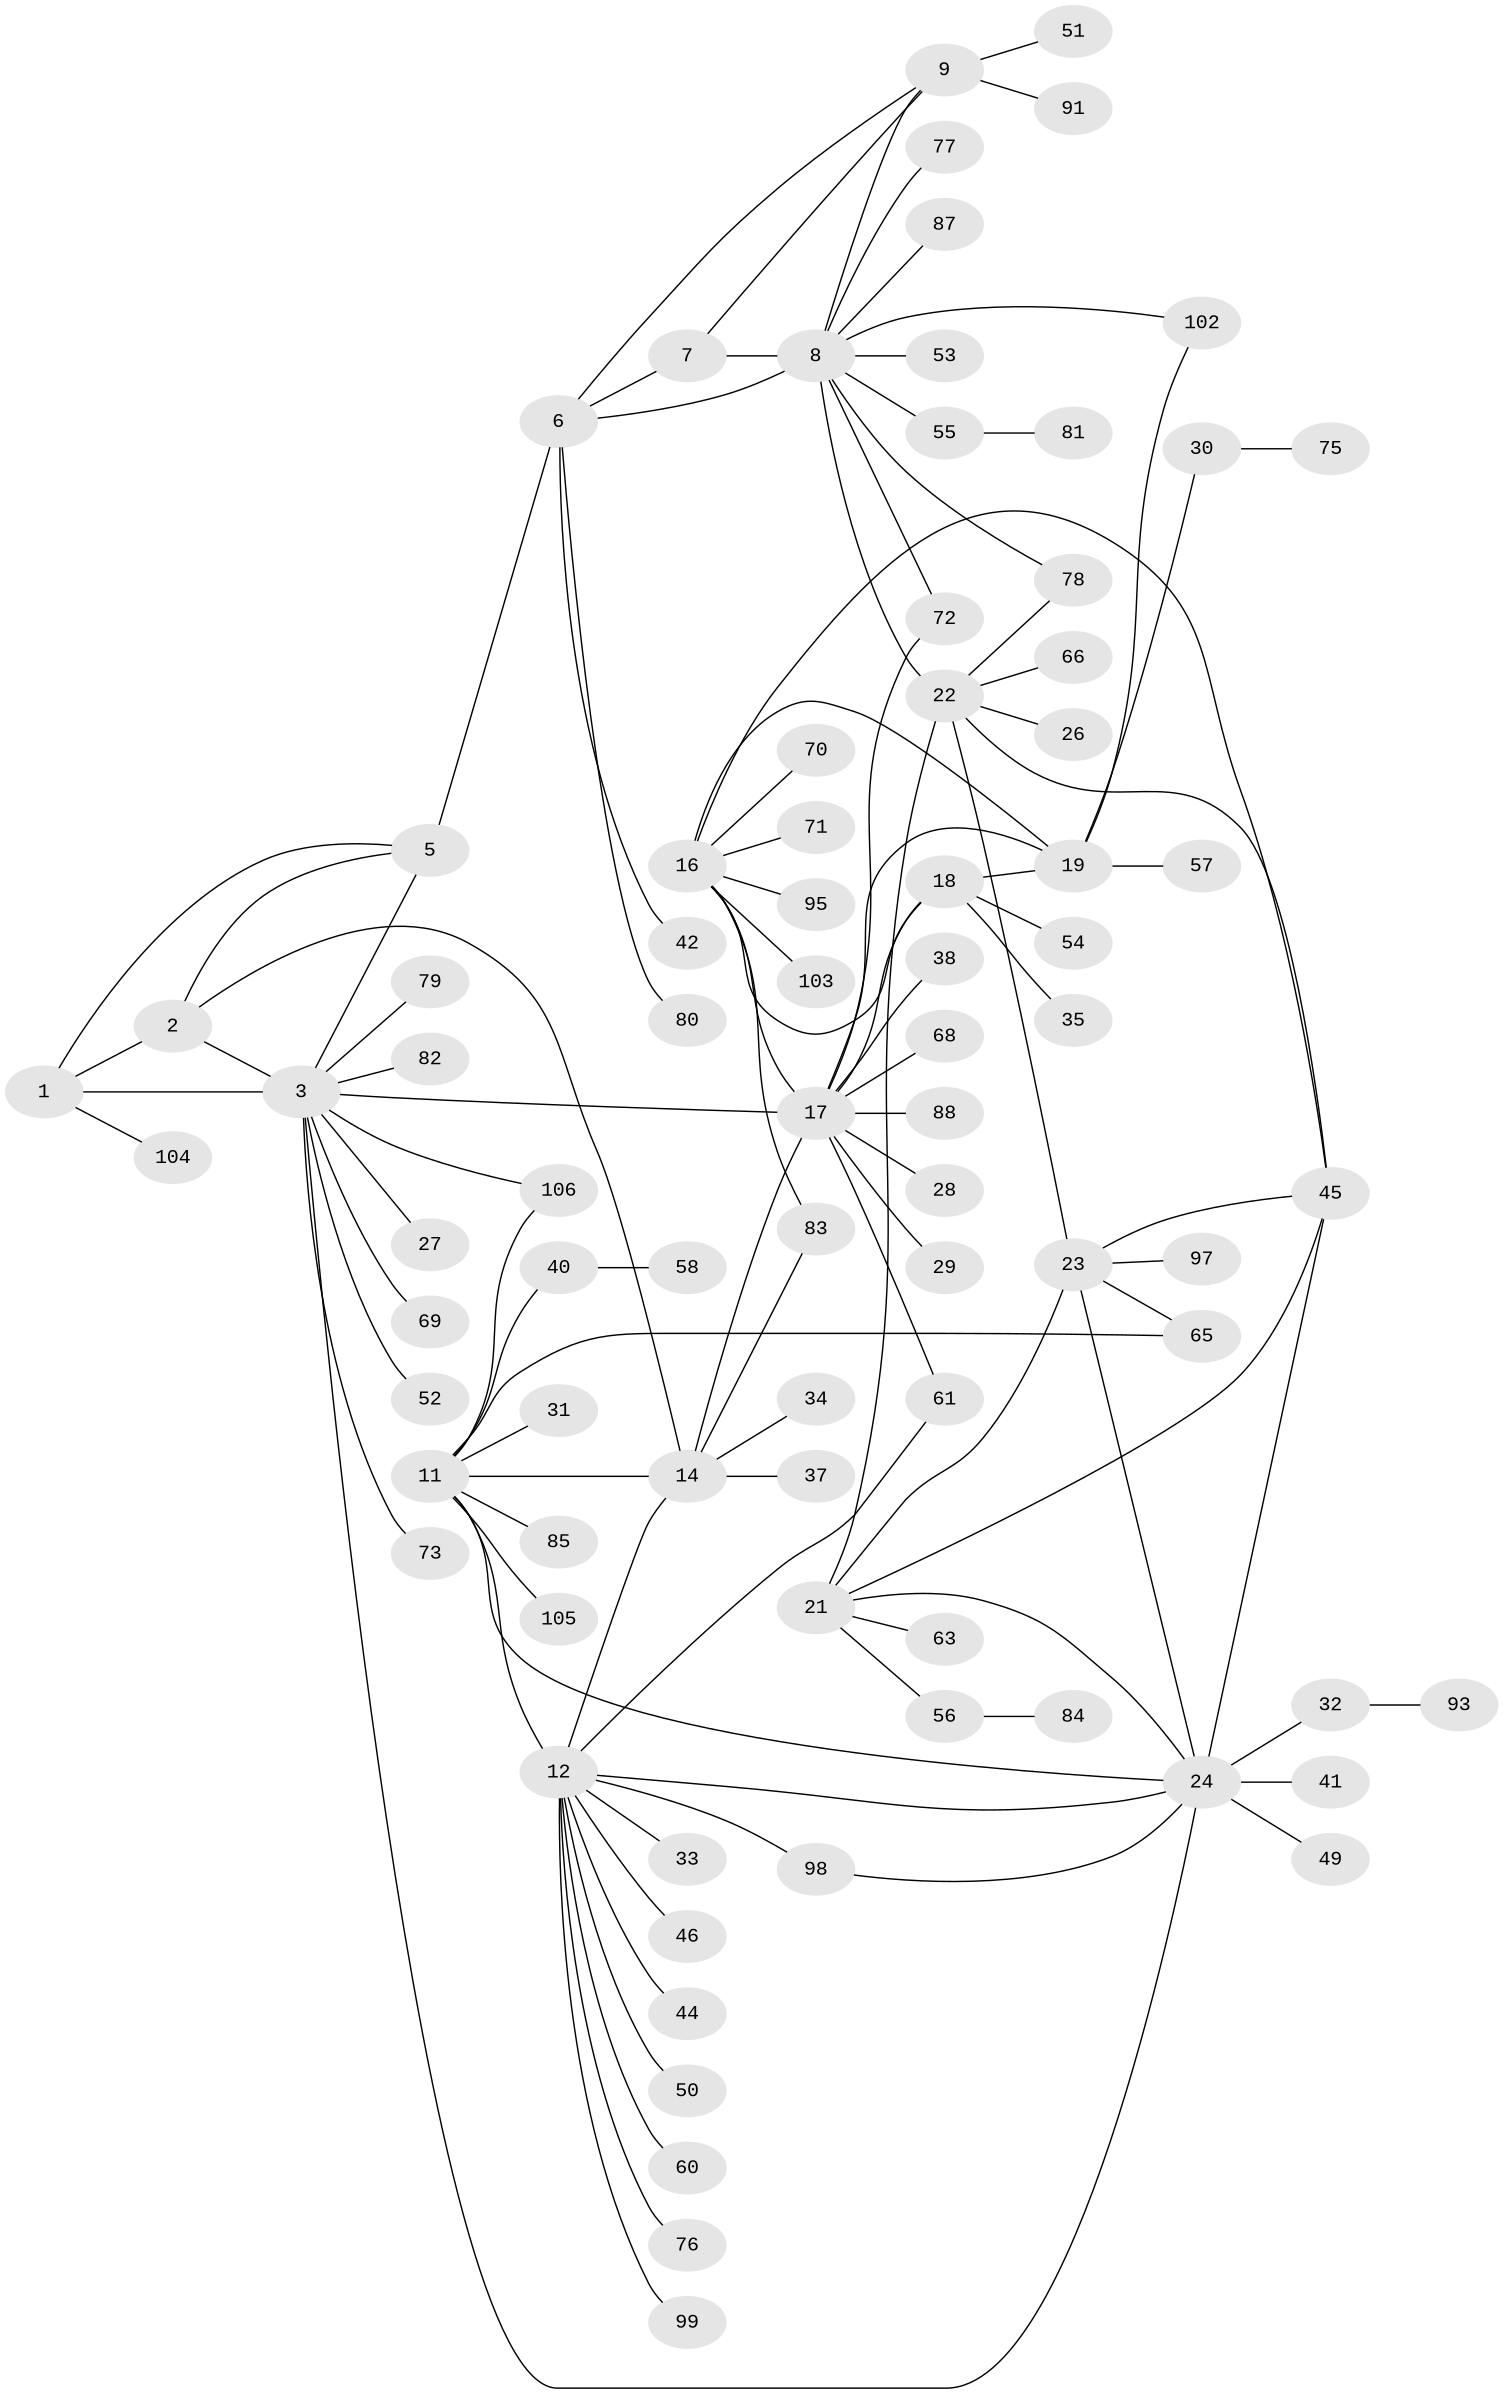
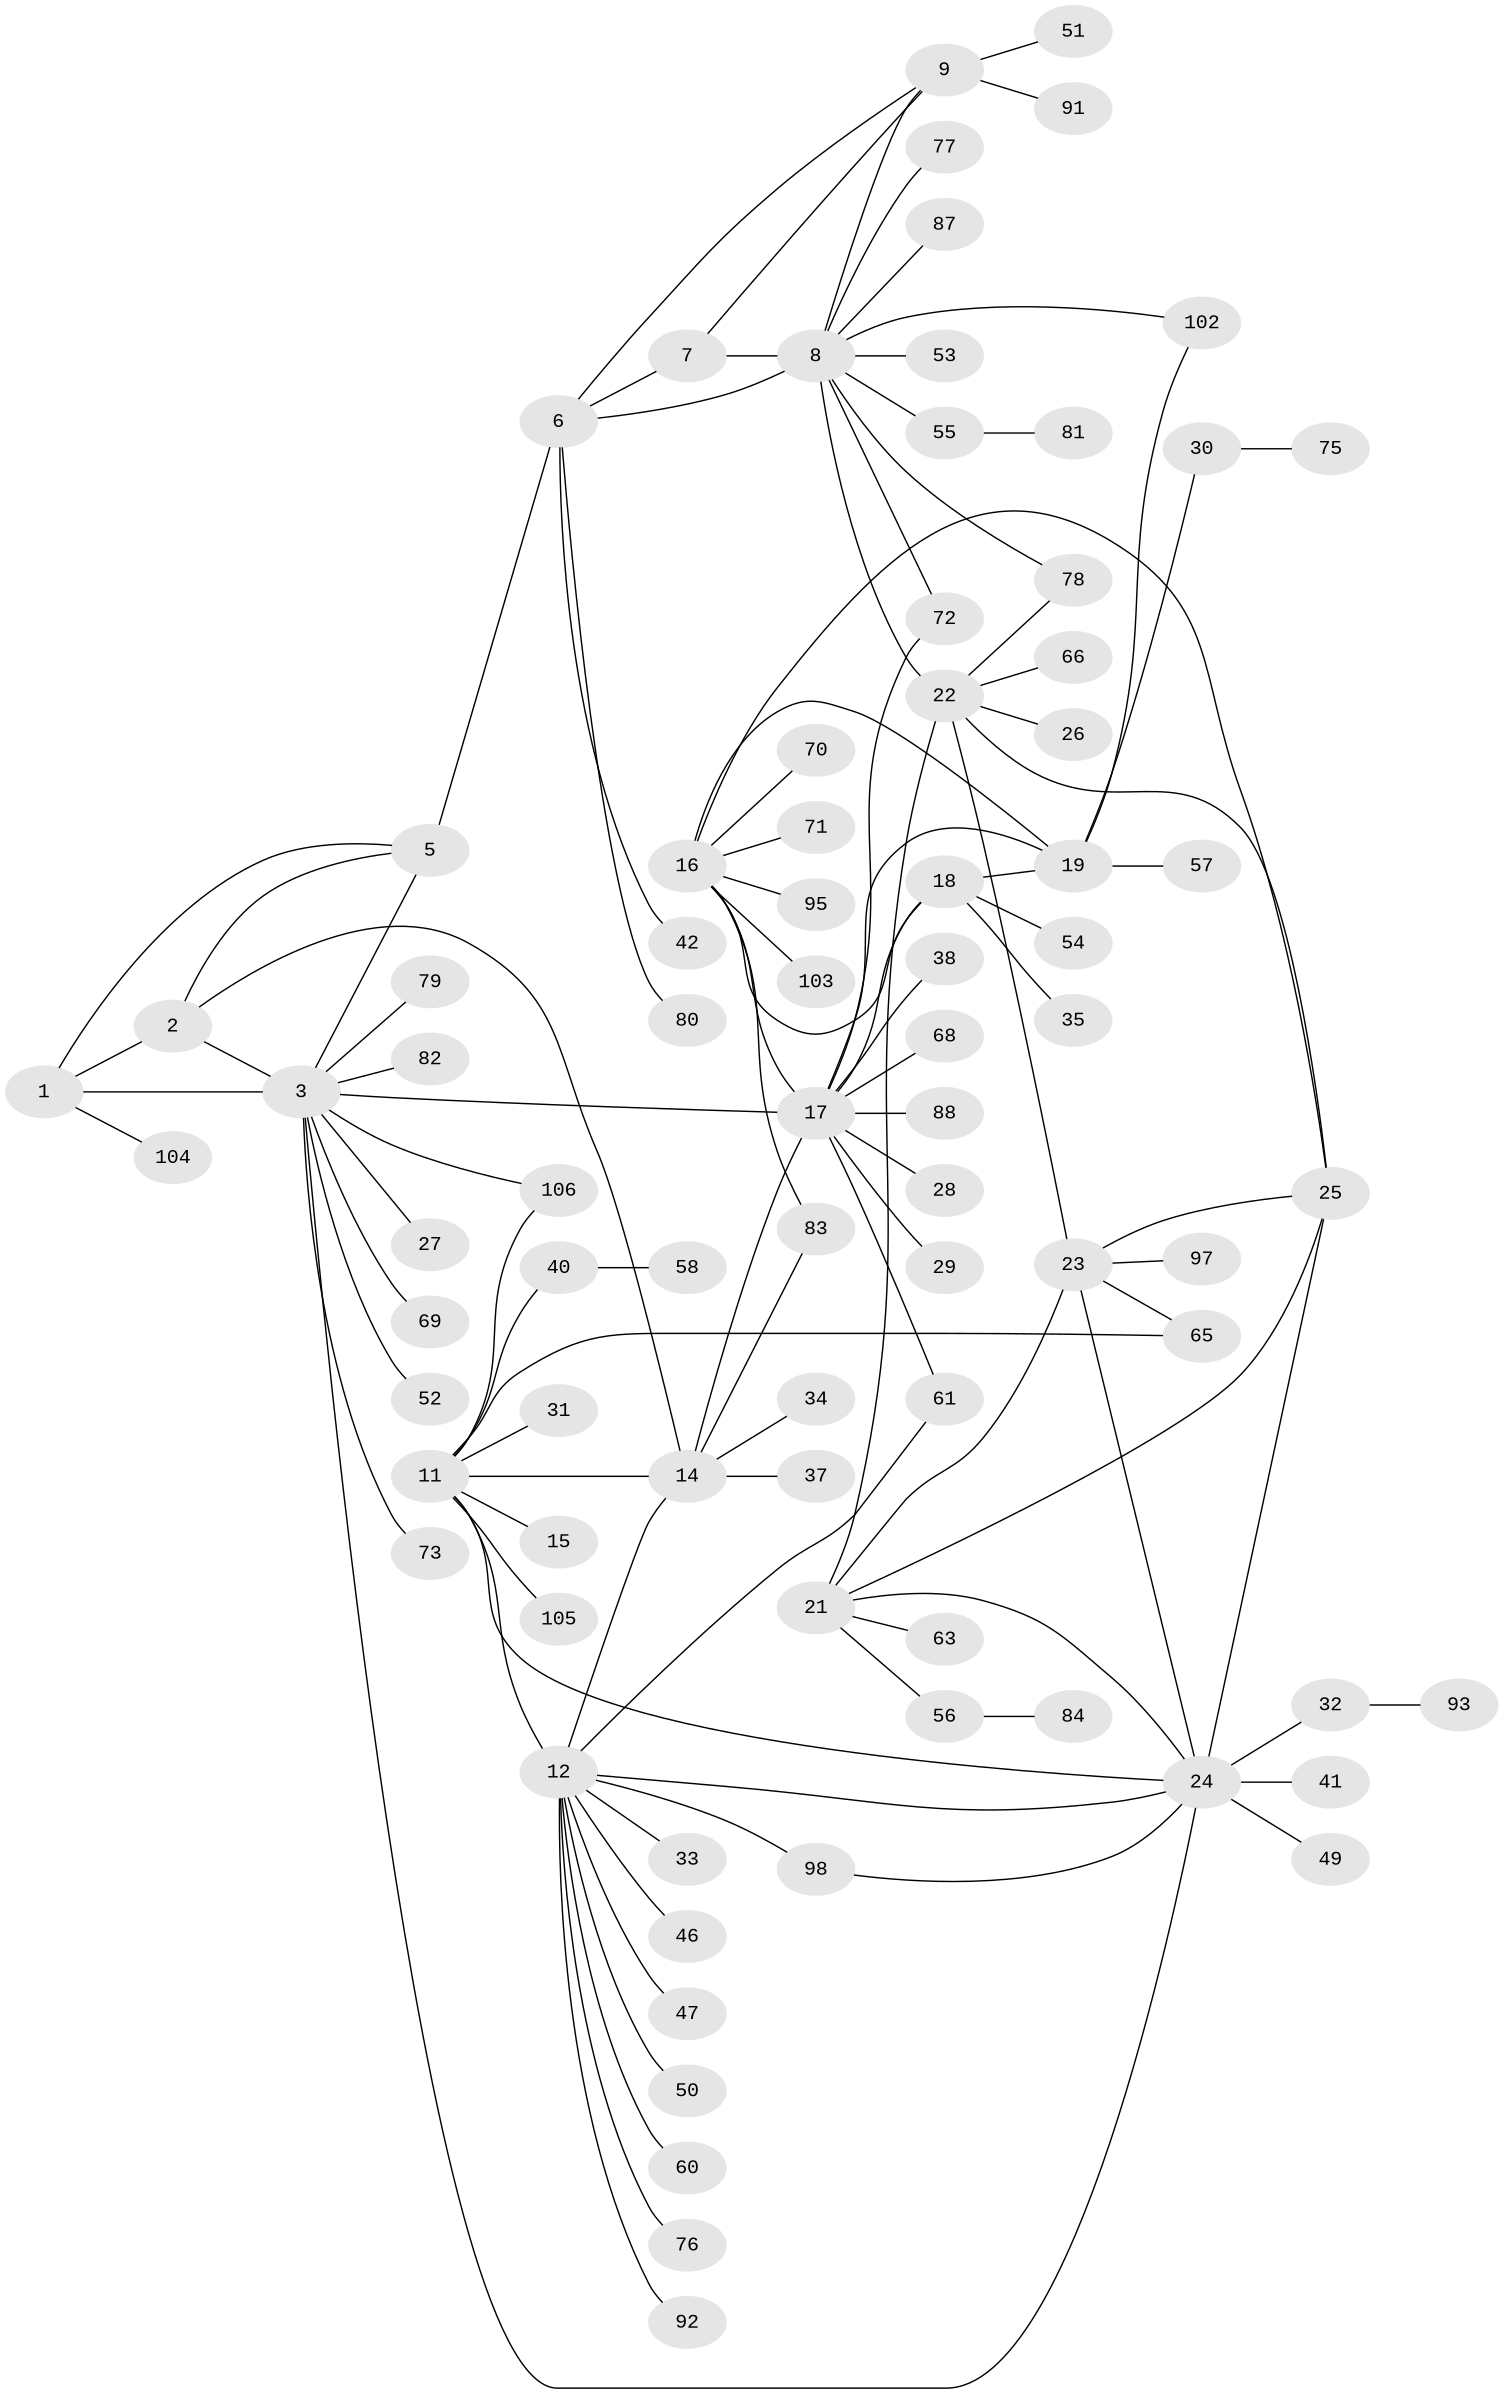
node "45": label "45" -> "25"
node "85": label "85" -> "15"
node "44": label "44" -> "47"
node "99": label "99" -> "92"
